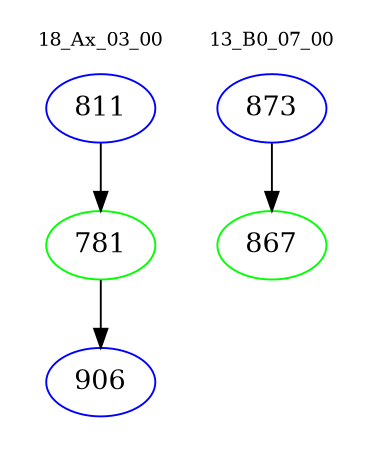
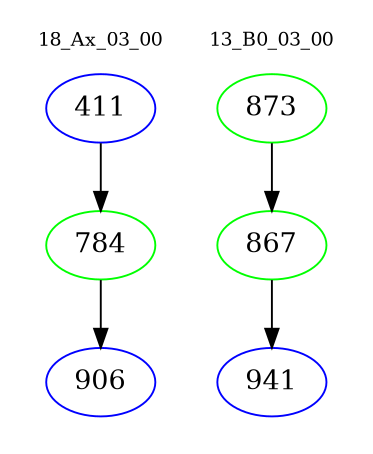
cluster "13_B0_07_00": label "13_B0_07_00" -> "13_B0_03_00"
node "811": label "811" -> "411"
node "873": color blue -> green
node "781": label "781" -> "784"
node "941": added
